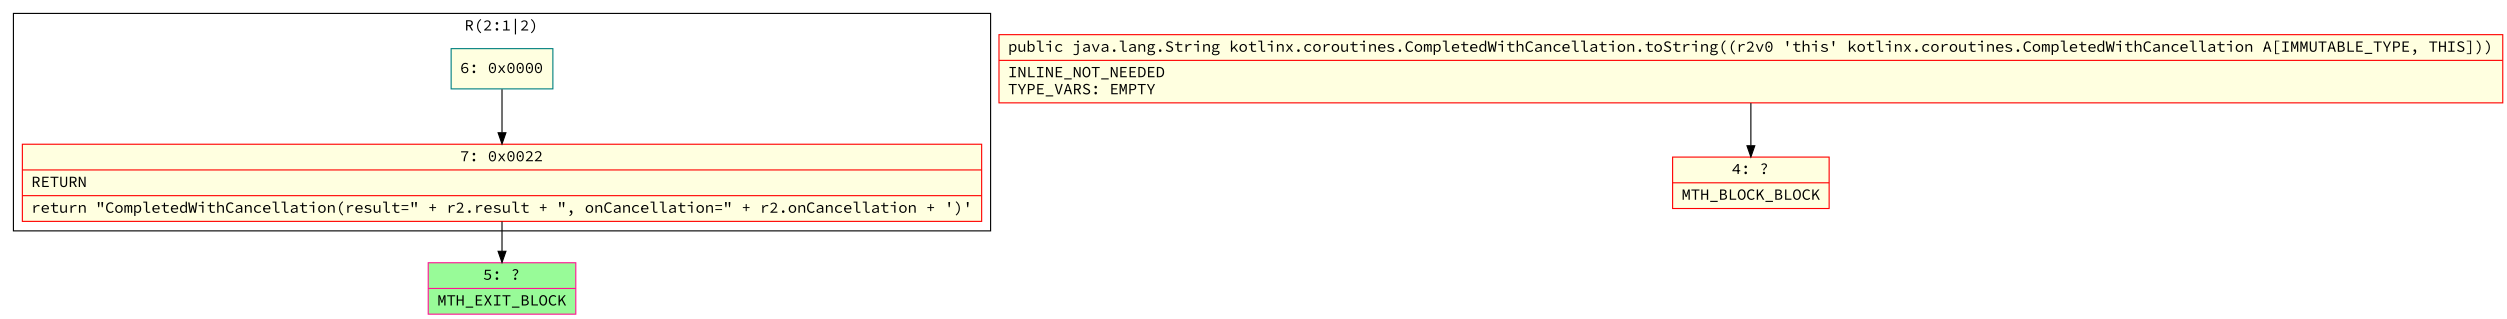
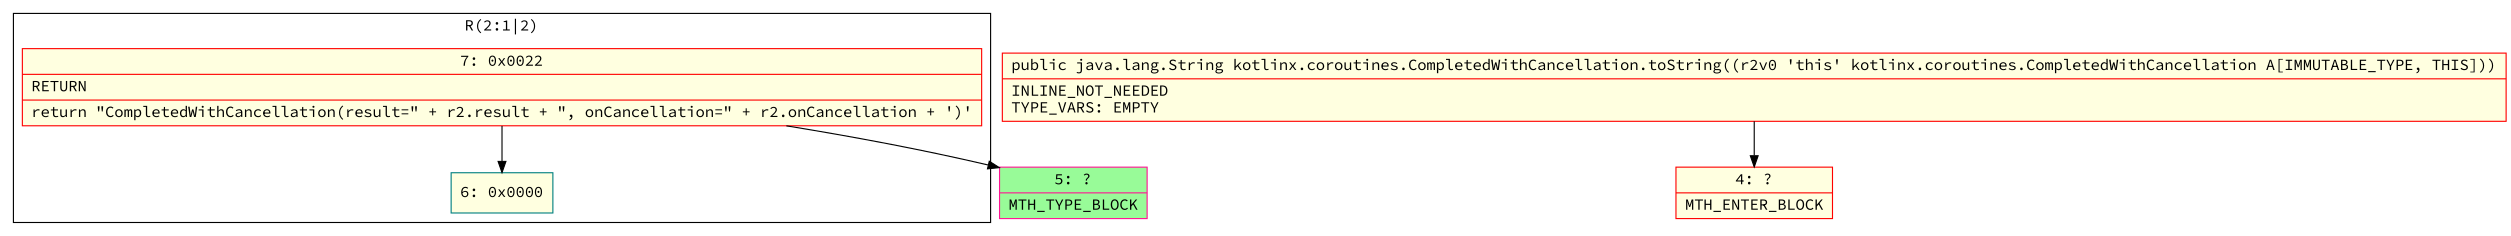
edge "6: 0x0000" -> "7: 0x0022": reversed
node "4: ?": text "MTH_BLOCK_BLOCK" -> "MTH_ENTER_BLOCK"
node "5: ?": text "MTH_EXIT_BLOCK" -> "MTH_TYPE_BLOCK"
